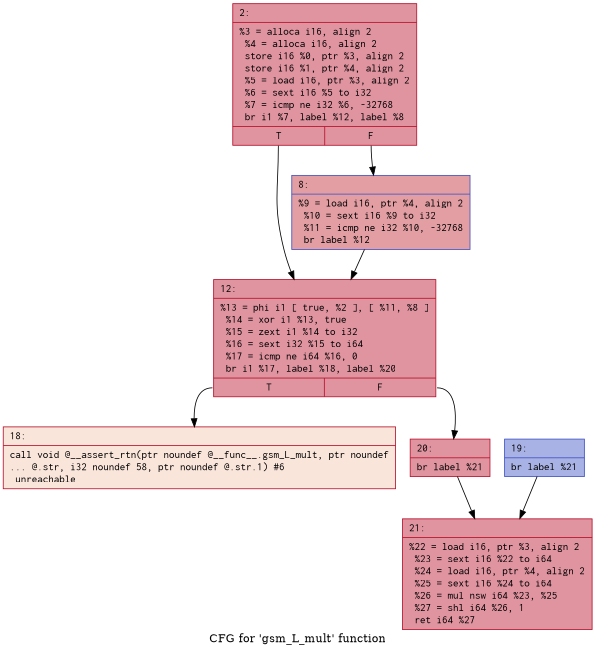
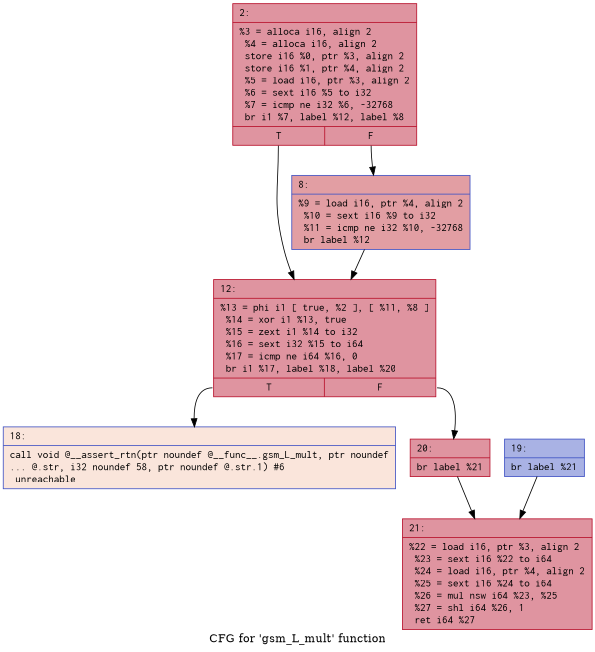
node "18:": color #b70d28ff -> #3d50c3ff
